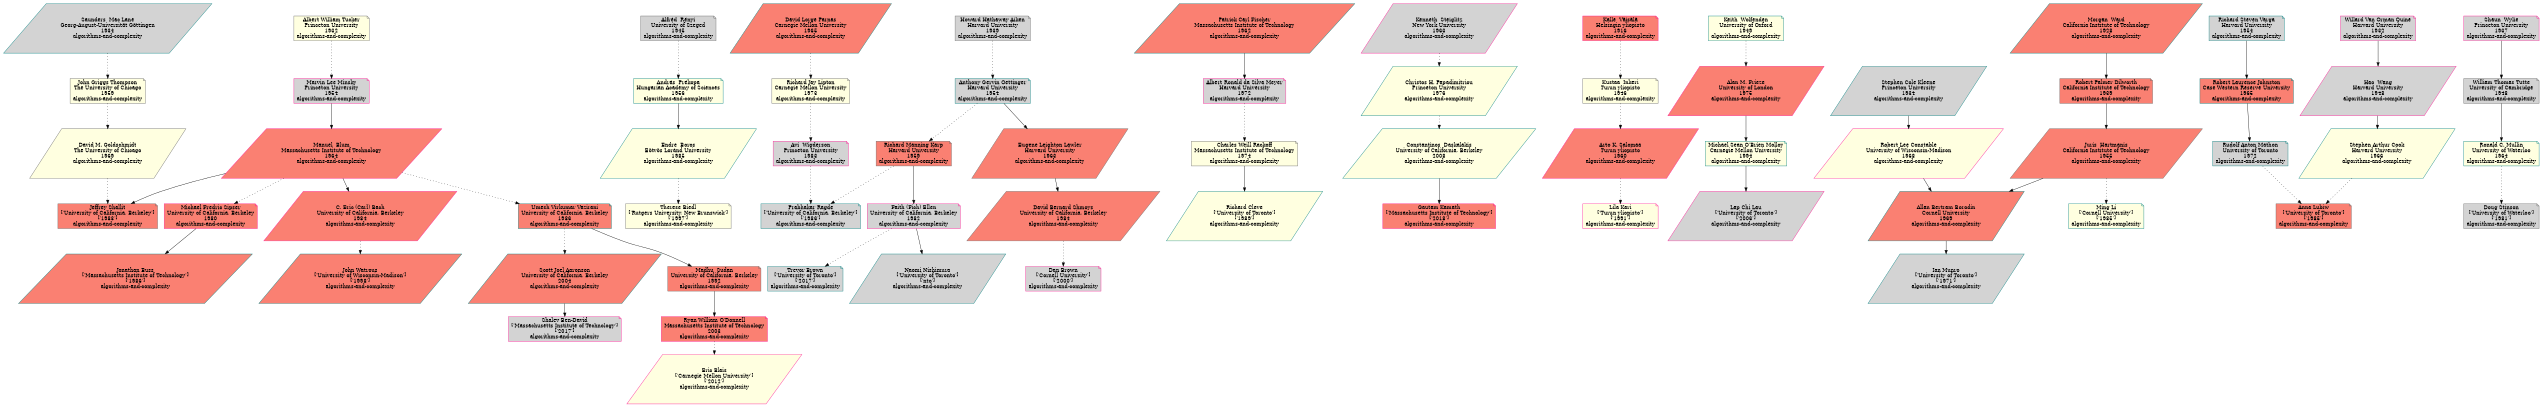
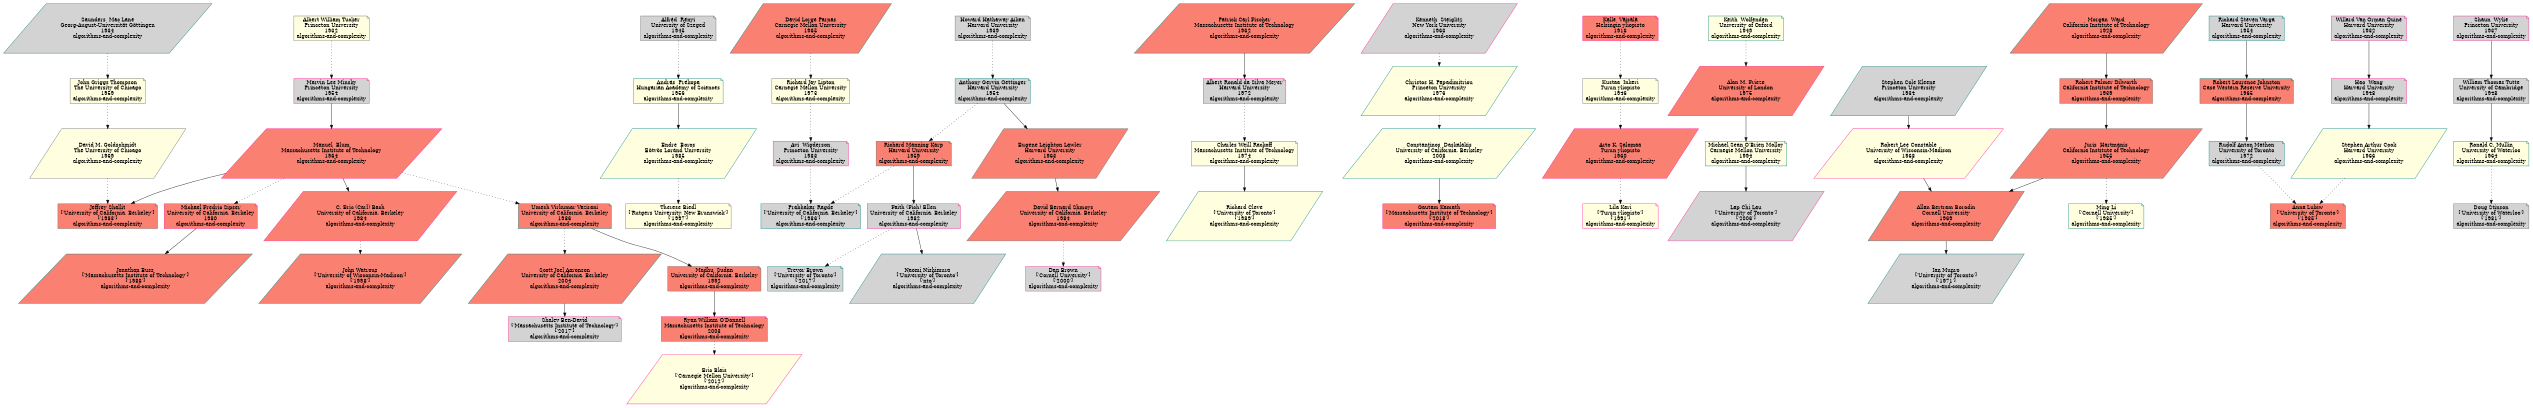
node "Hao  Wang Harvard University 1948 algorithms-and-complexity": shape parallelogram -> note
